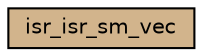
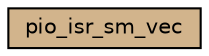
node "isr_isr_sm_vec": label "isr_isr_sm_vec" -> "pio_isr_sm_vec"
